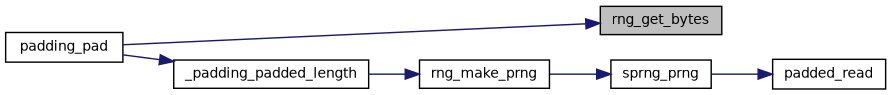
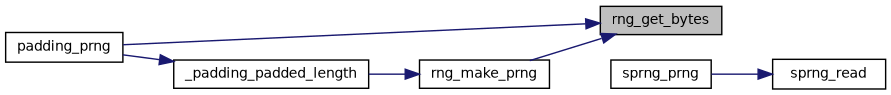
node "padding_pad": label "padding_pad" -> "padding_prng"
edge "rng_make_prng" -> "sprng_prng": now "rng_make_prng" -> "rng_get_bytes"
node "padded_read": label "padded_read" -> "sprng_read"
